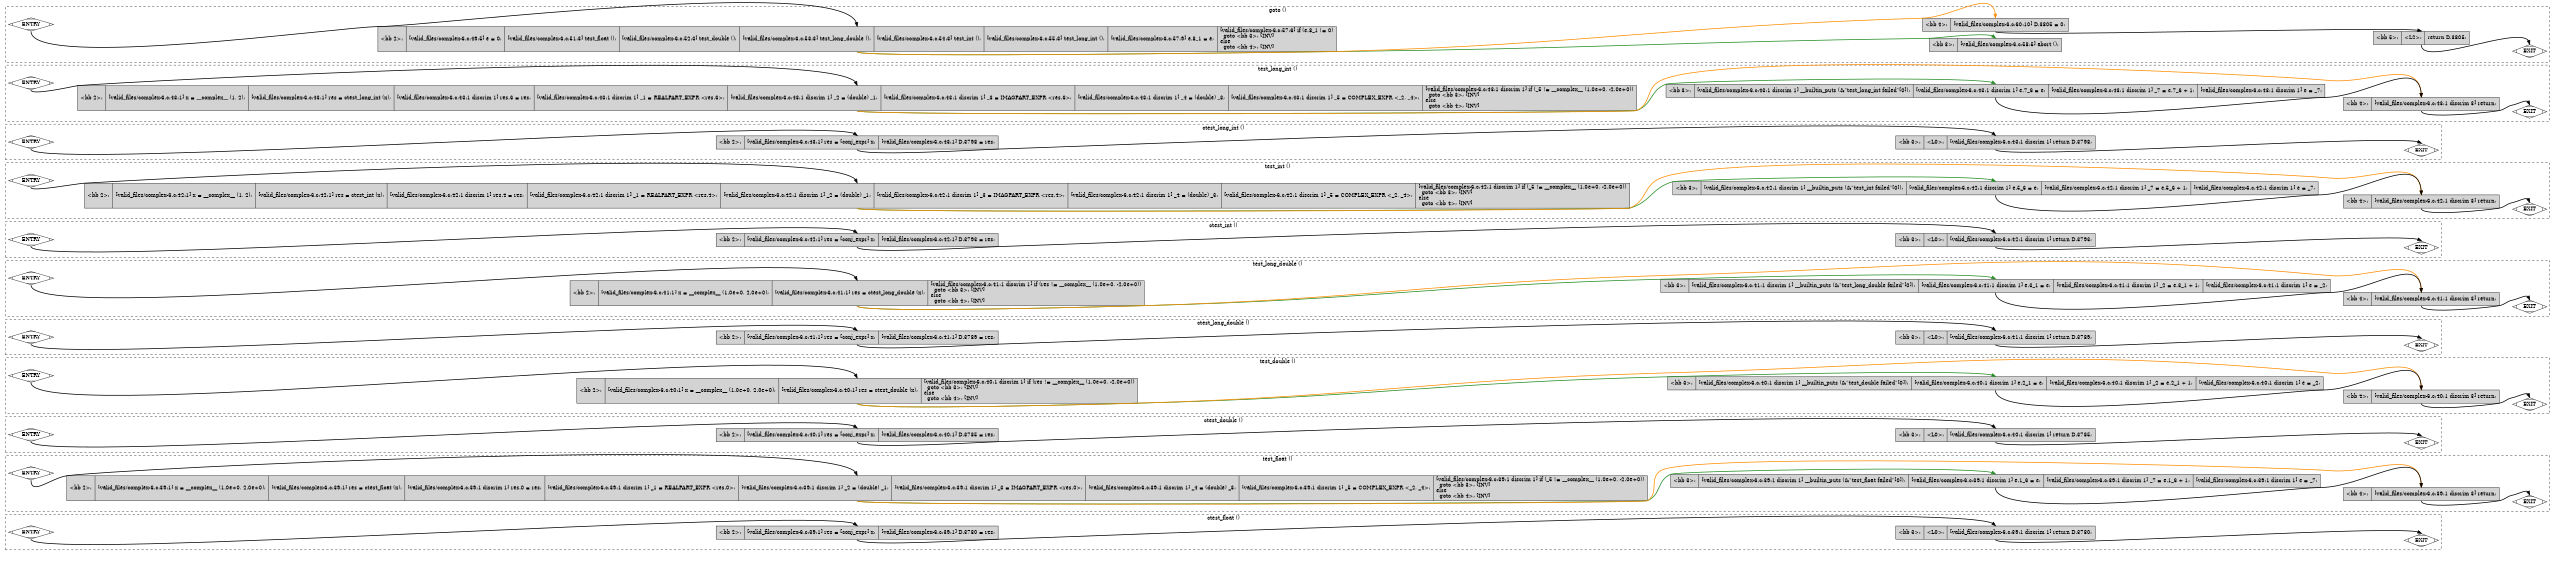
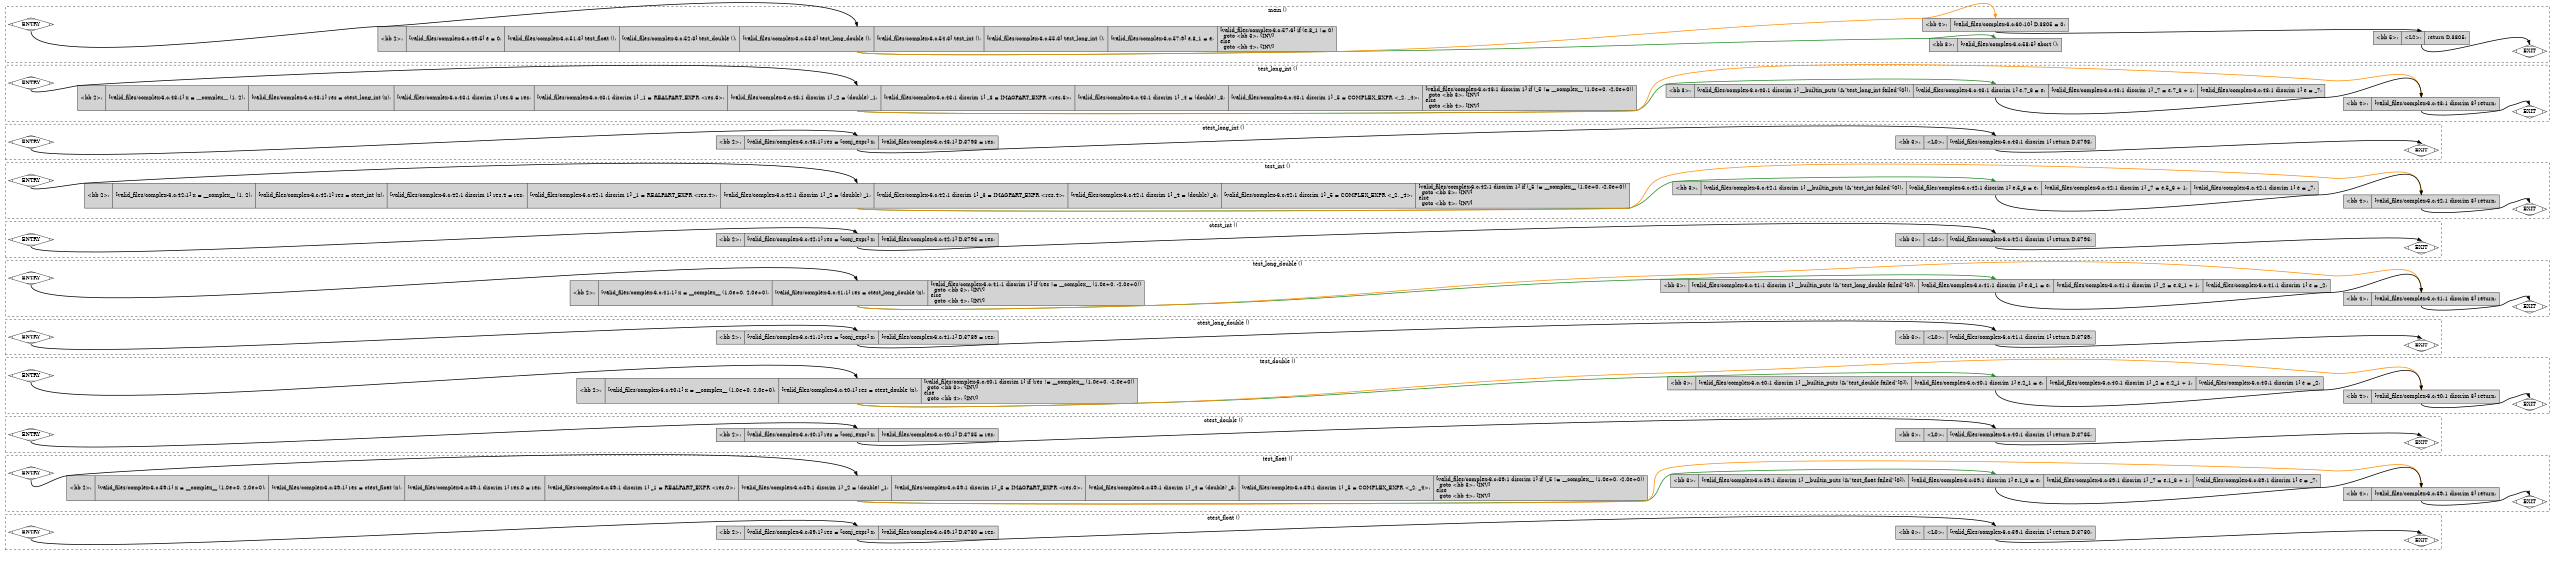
cluster "goto ()": label "goto ()" -> "main ()"
